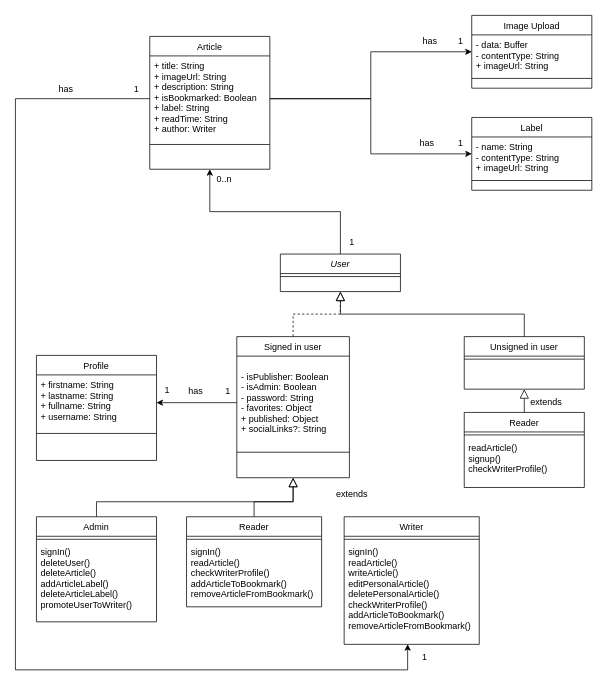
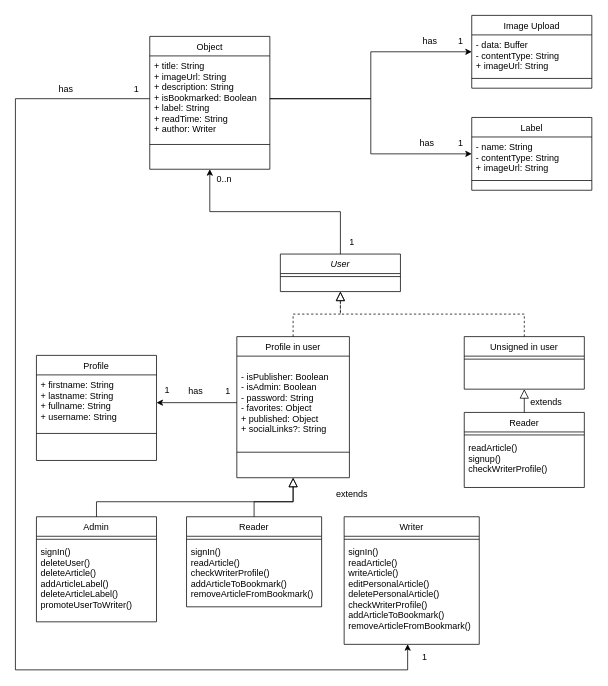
node "Article": label "Article" -> "Object"
edge "Unsigned in user" -> "User": style solid -> dashed
node "Signed in user": label "Signed in user" -> "Profile in user"
